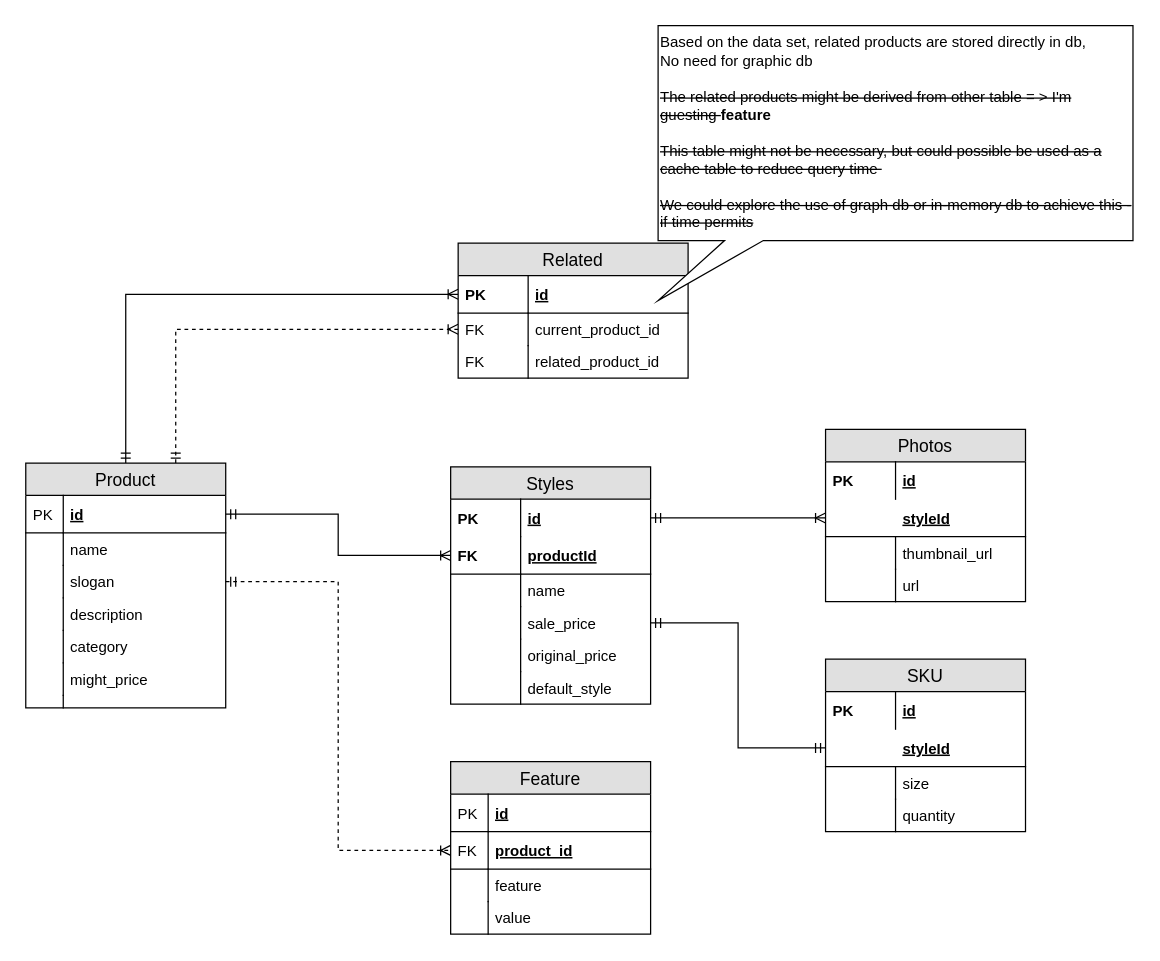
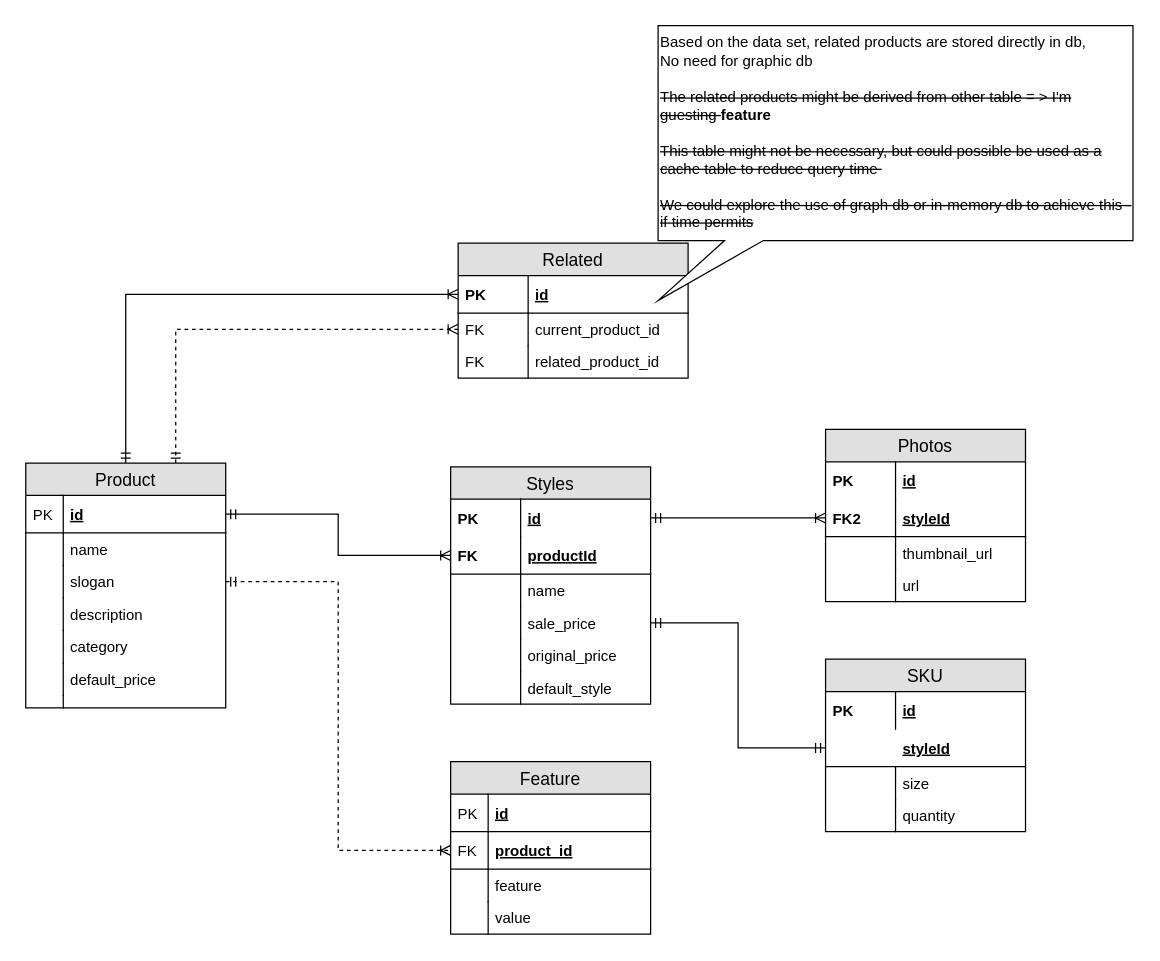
node "FK2": added
node "might_price": label "might_price" -> "default_price"
